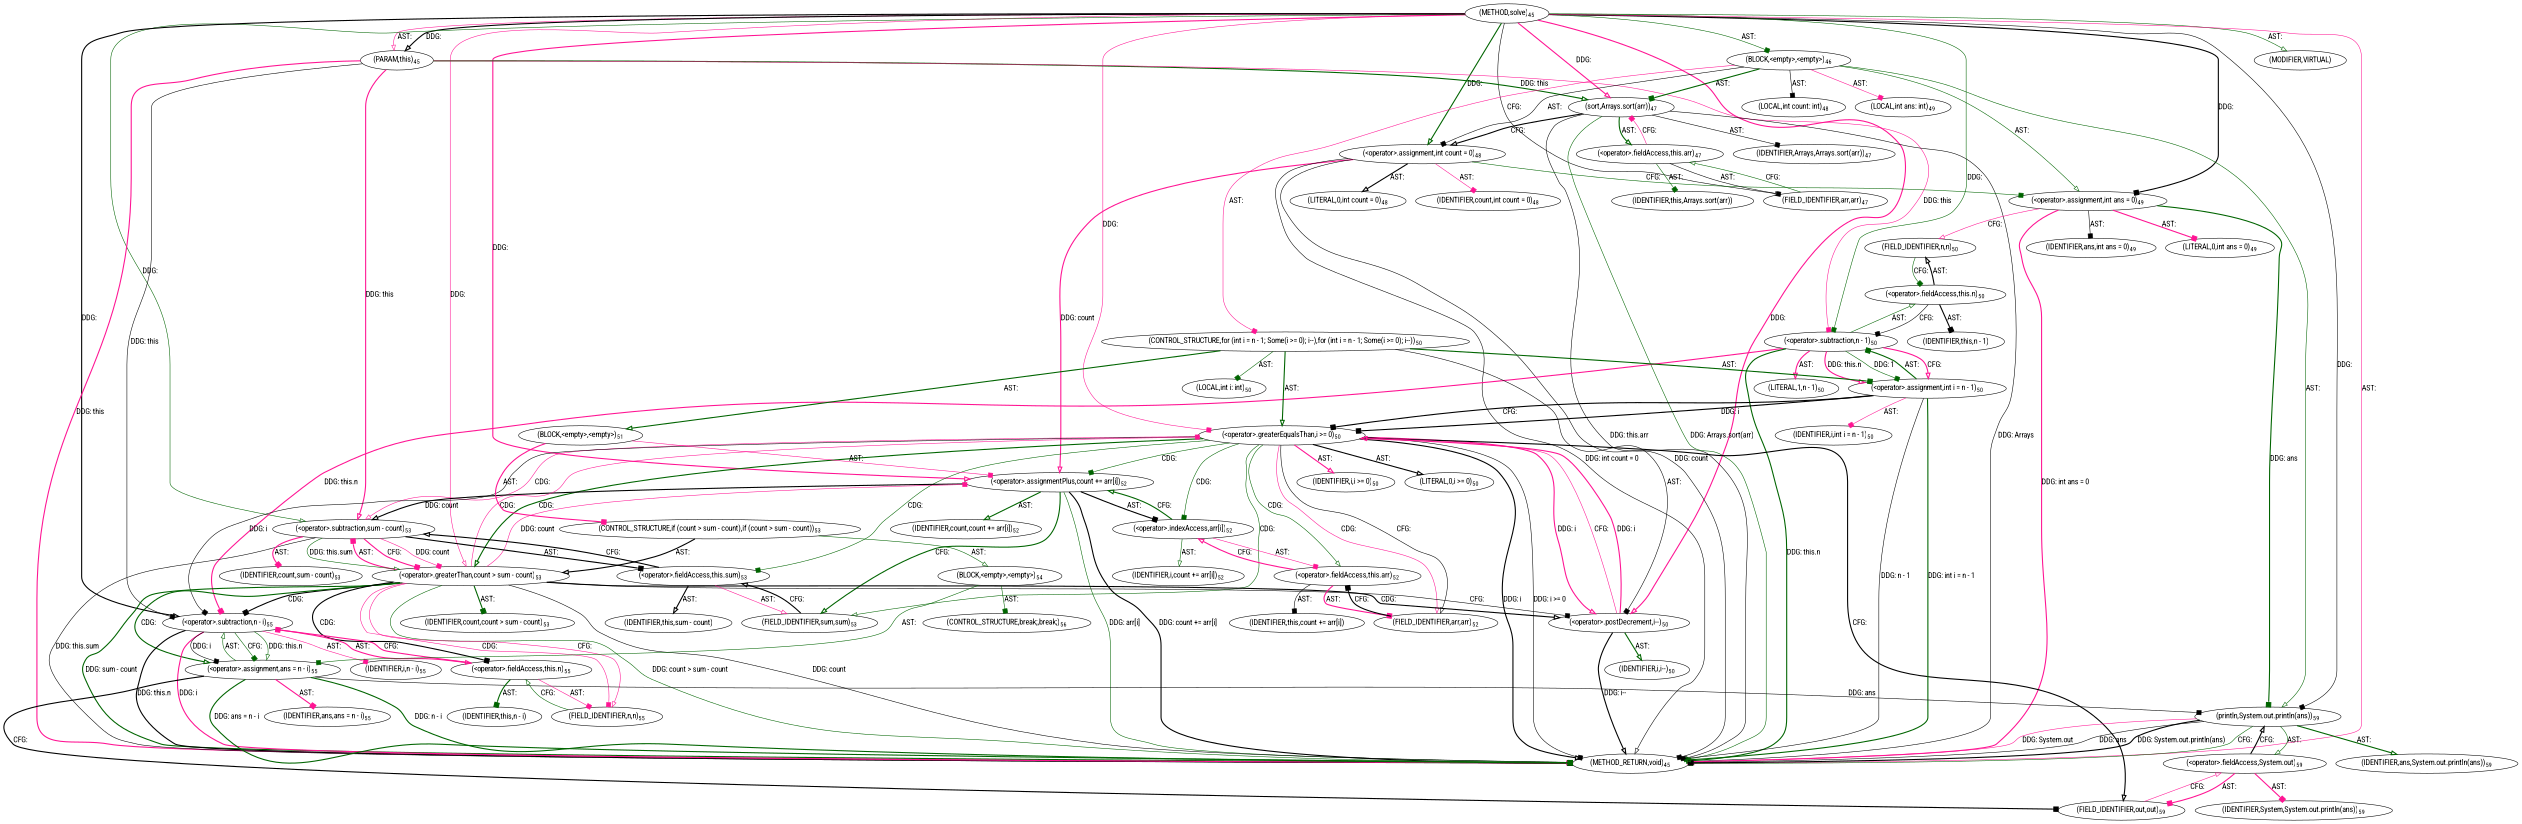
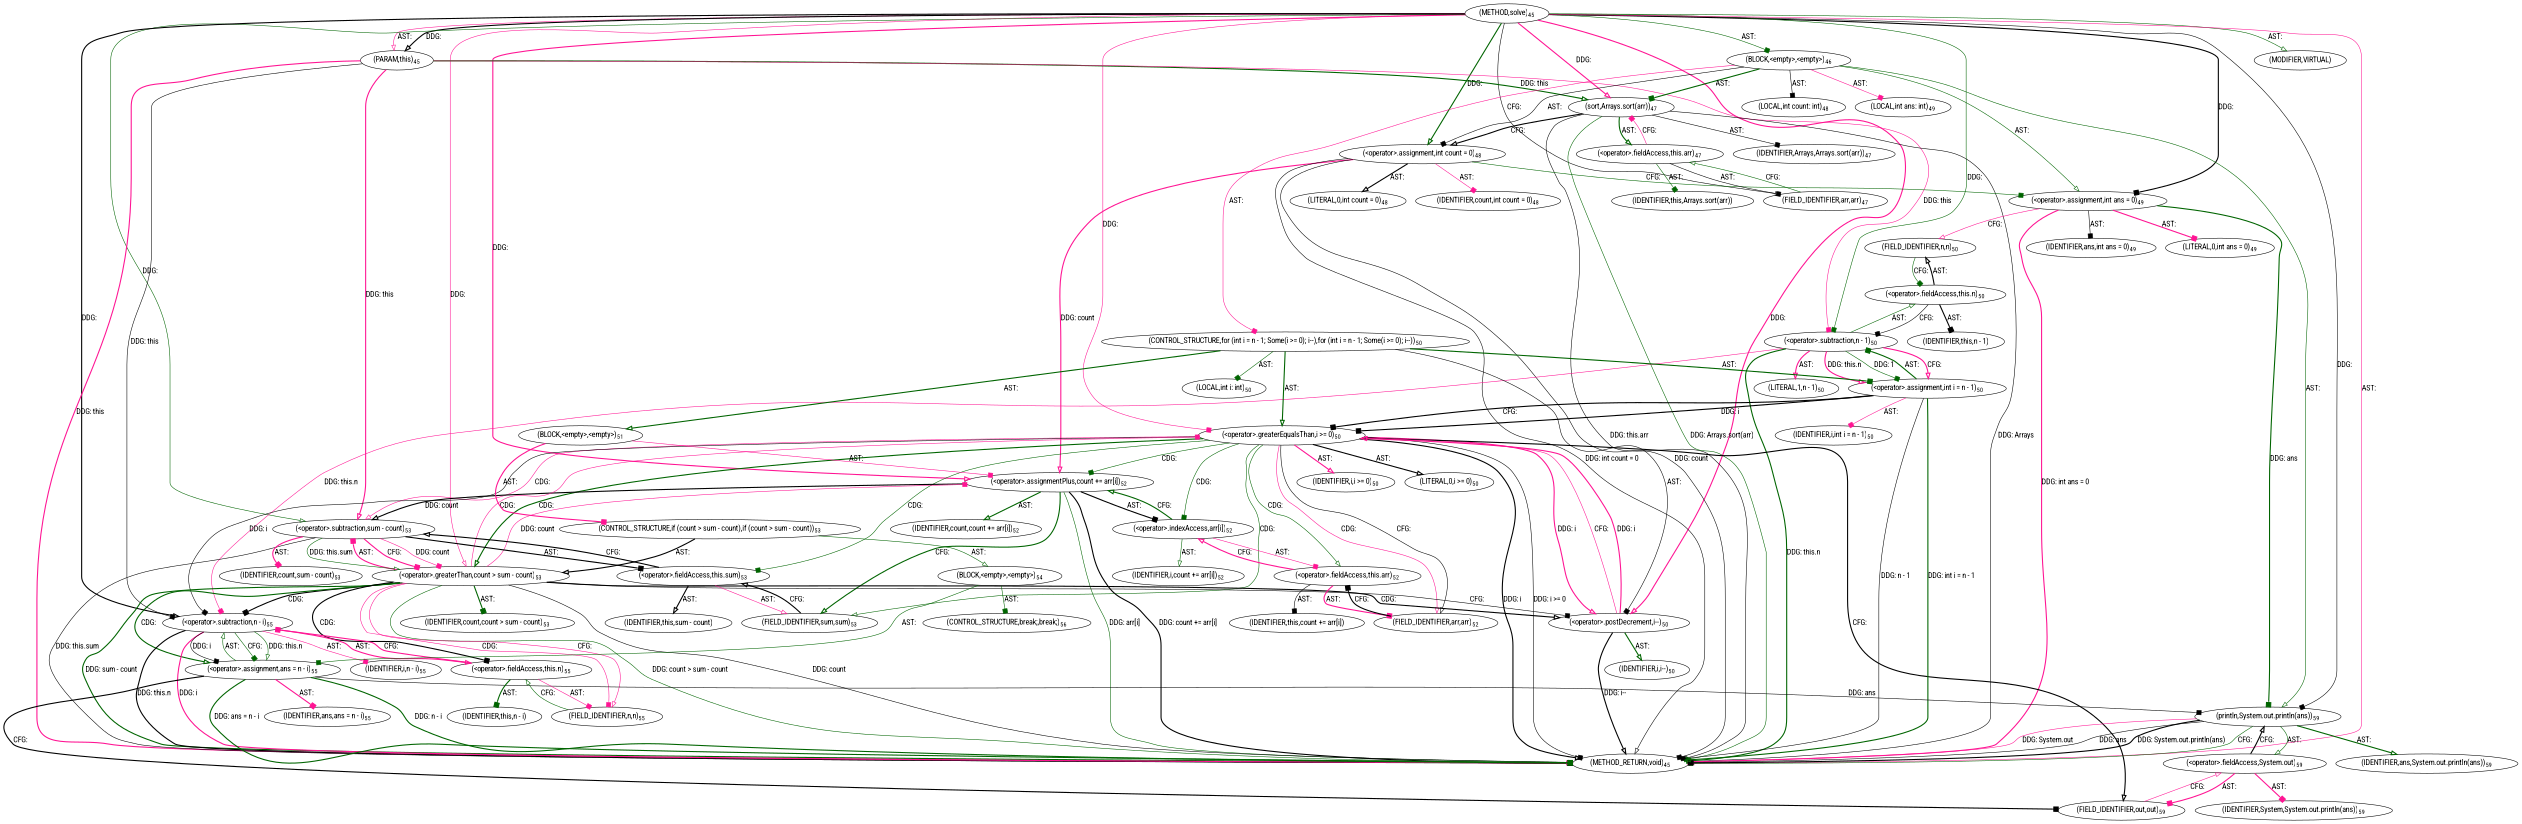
edge "(<operator>.subtraction,n - 1)" -> "(<operator>.subtraction,n - i)": style bold -> solid
